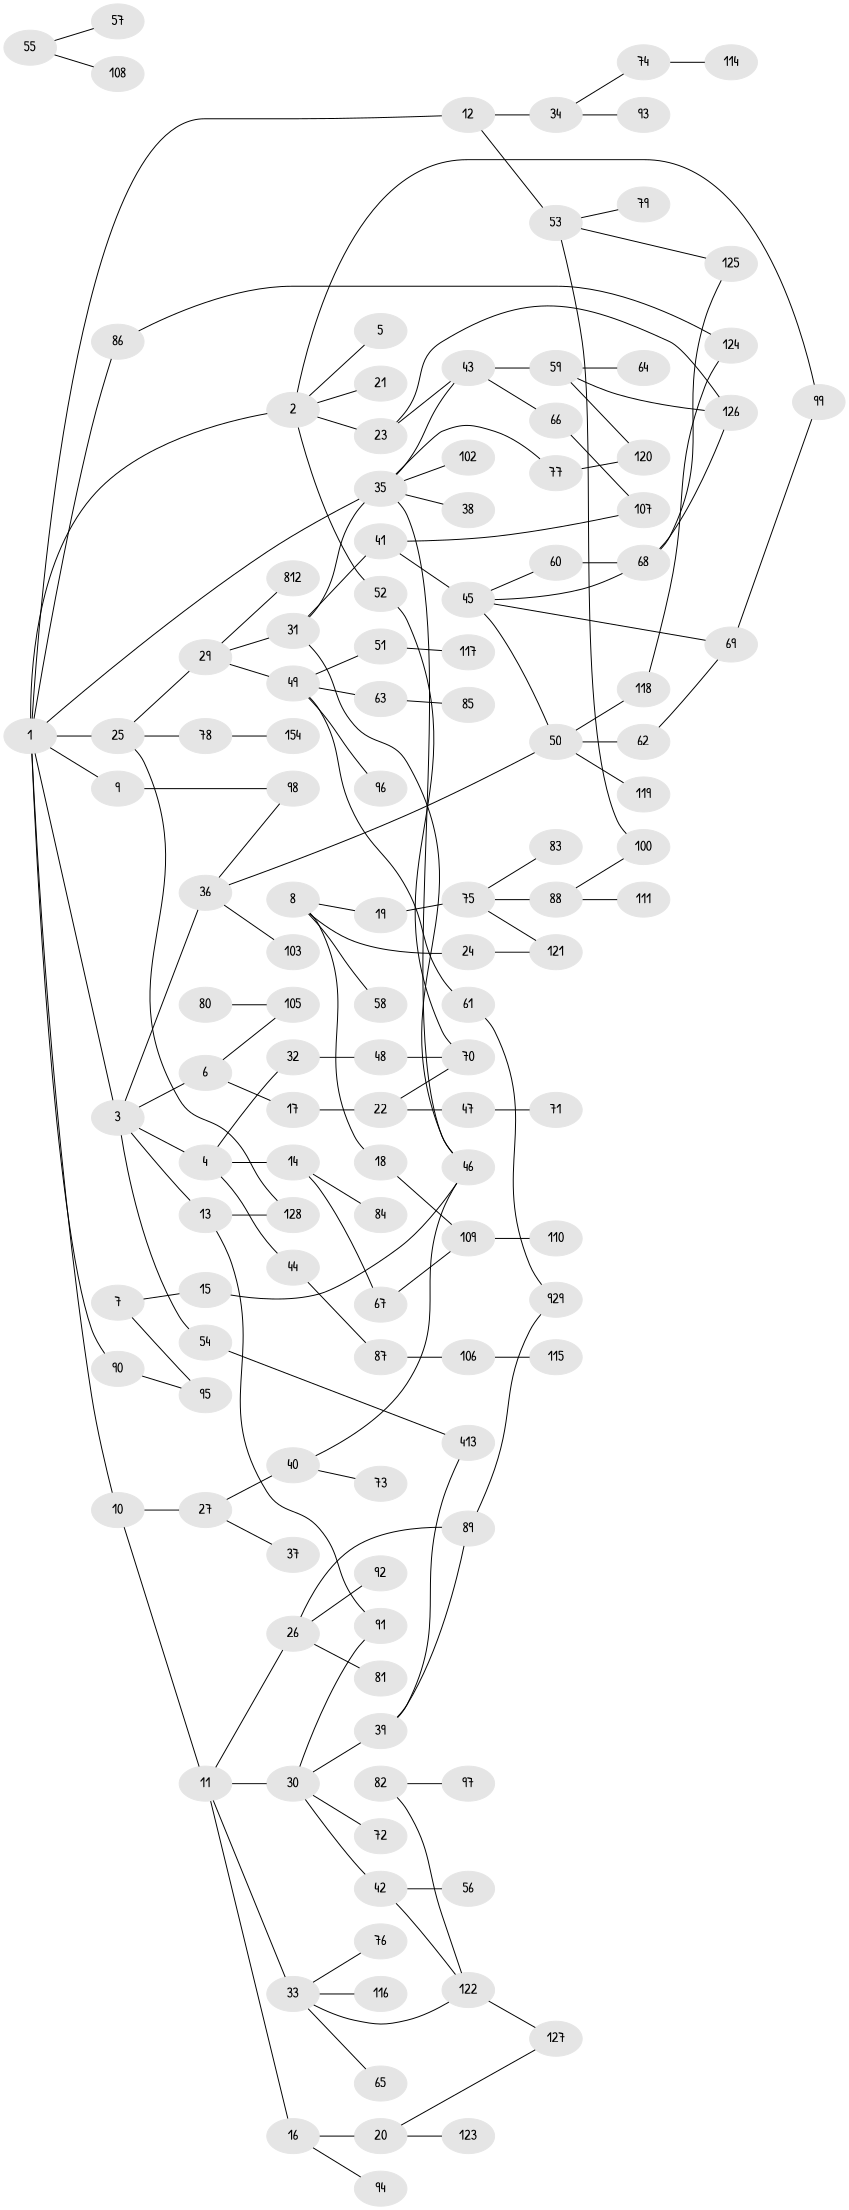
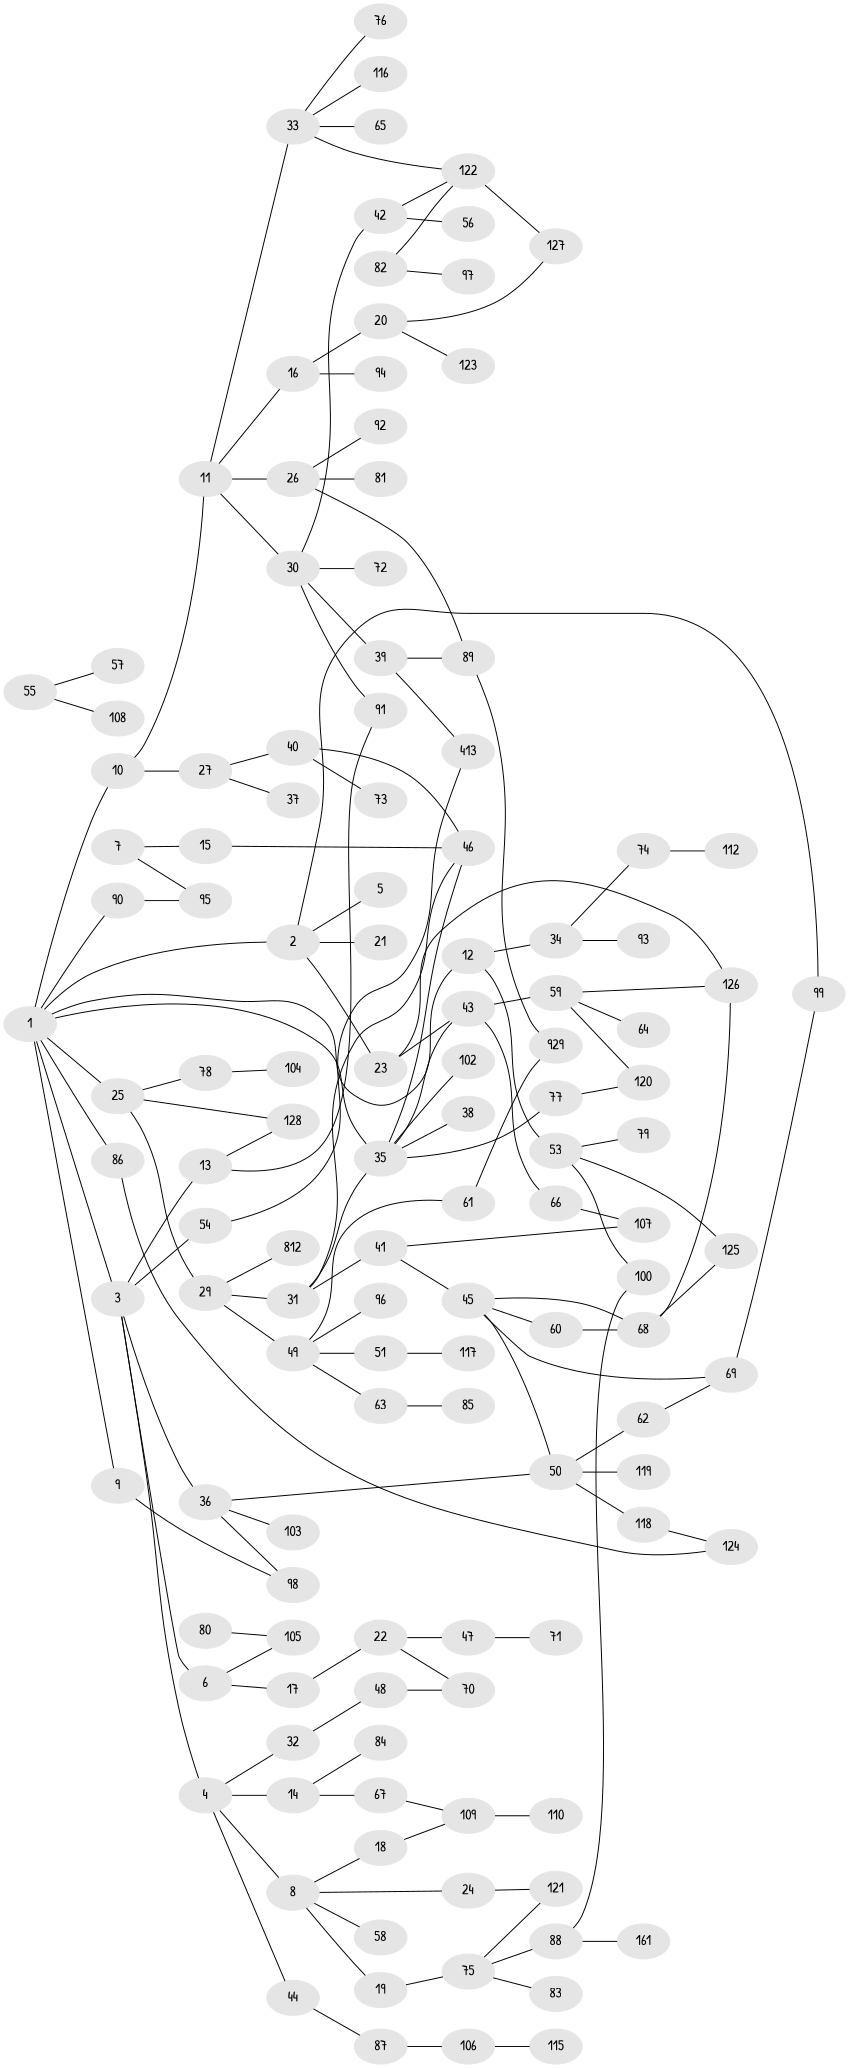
node "114": label "114" -> "112"
node "52": removed
node "154": label "154" -> "104"
node "111": label "111" -> "161"
edge "4" -- "8": added
